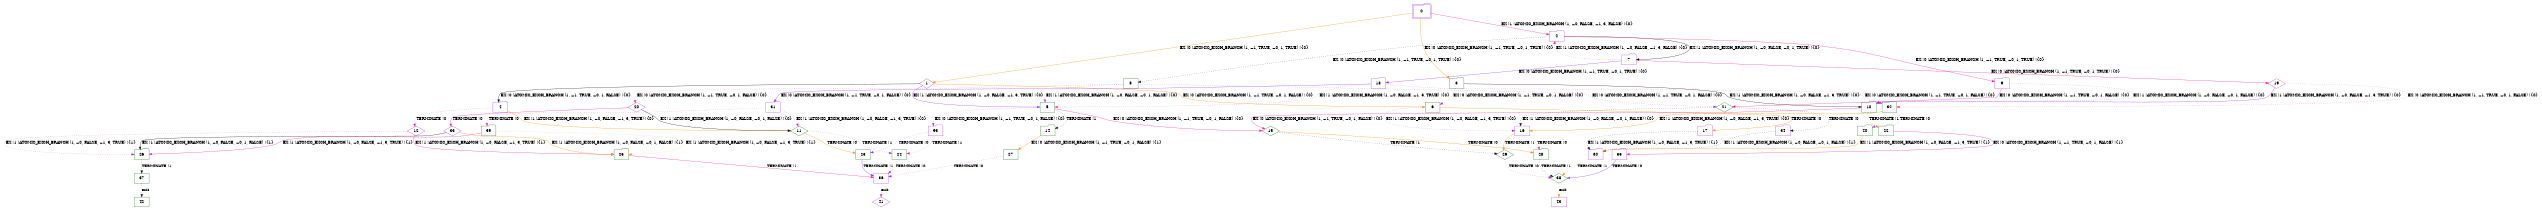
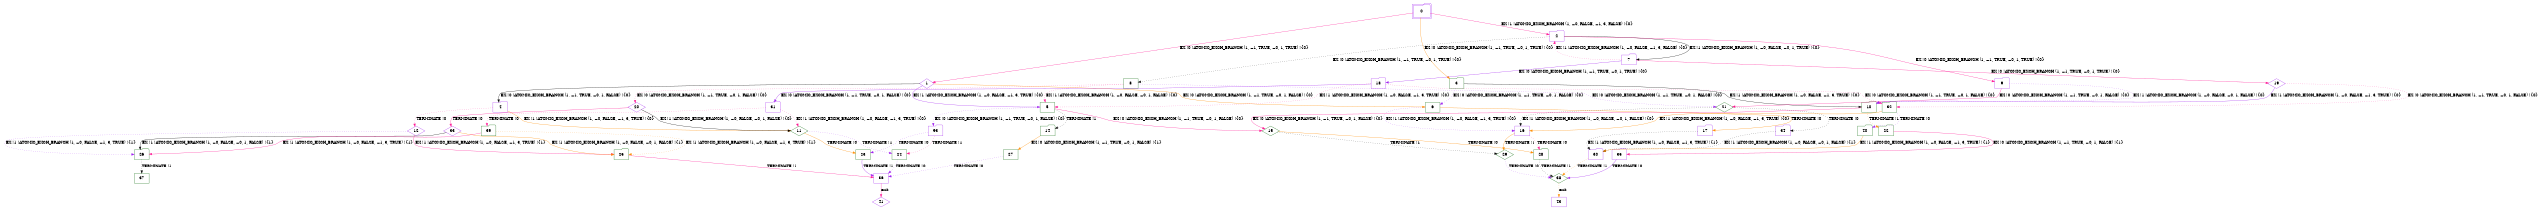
edge "0" -> "1": color darkorange -> deeppink
edge "36" -> "41": style dotted -> solid
node "42": removed
